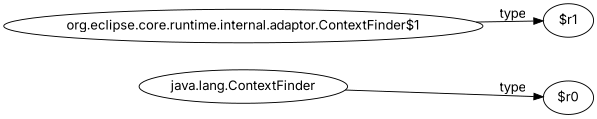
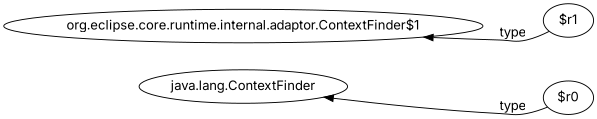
edge "org.eclipse.core.runtime.internal.adaptor.ContextFinder$1" -> "$r1": reversed
edge "java.lang.ContextFinder" -> "$r0": reversed
